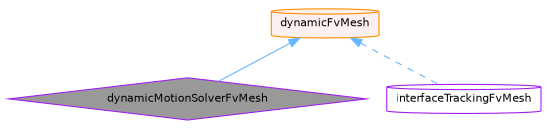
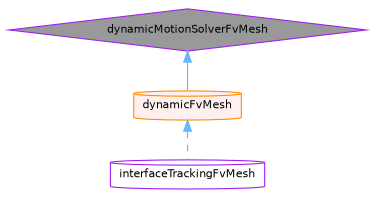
edge "dynamicMotionSolverFvMesh" -> "dynamicFvMesh": reversed
